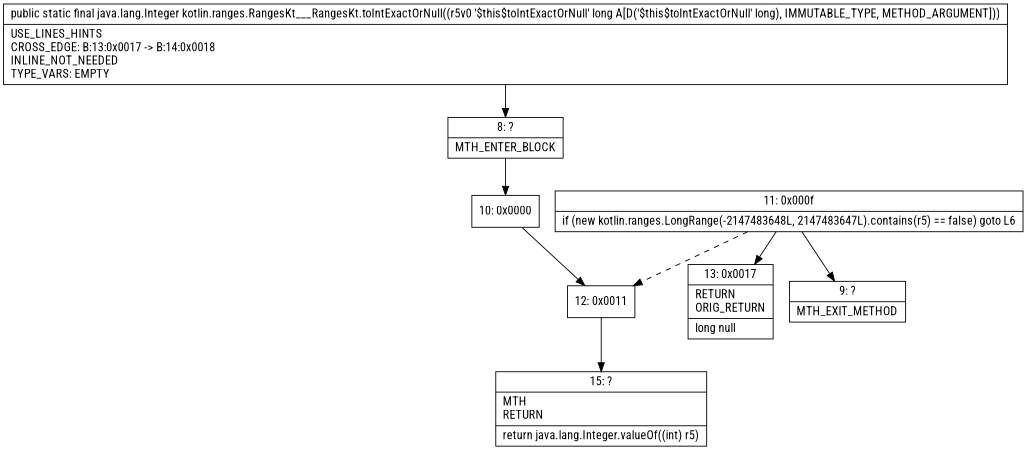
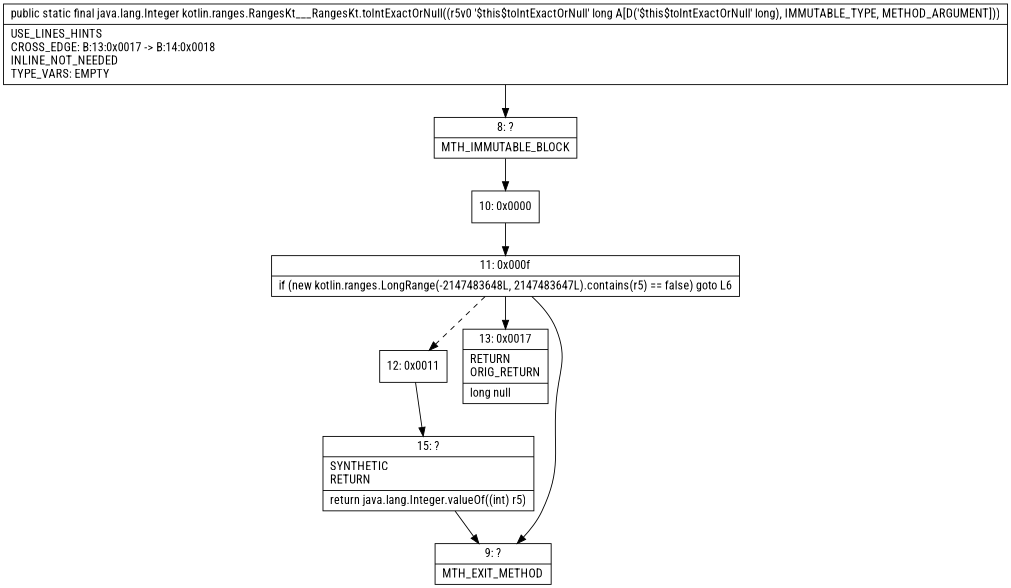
node "8: ?": text "MTH_ENTER_BLOCK" -> "MTH_IMMUTABLE_BLOCK"
edge "10: 0x0000" -> "12: 0x0011": now "10: 0x0000" -> "11: 0x000f"
node "15: ?": text "MTH" -> "SYNTHETIC"
edge "15: ?" -> "9: ?": added
